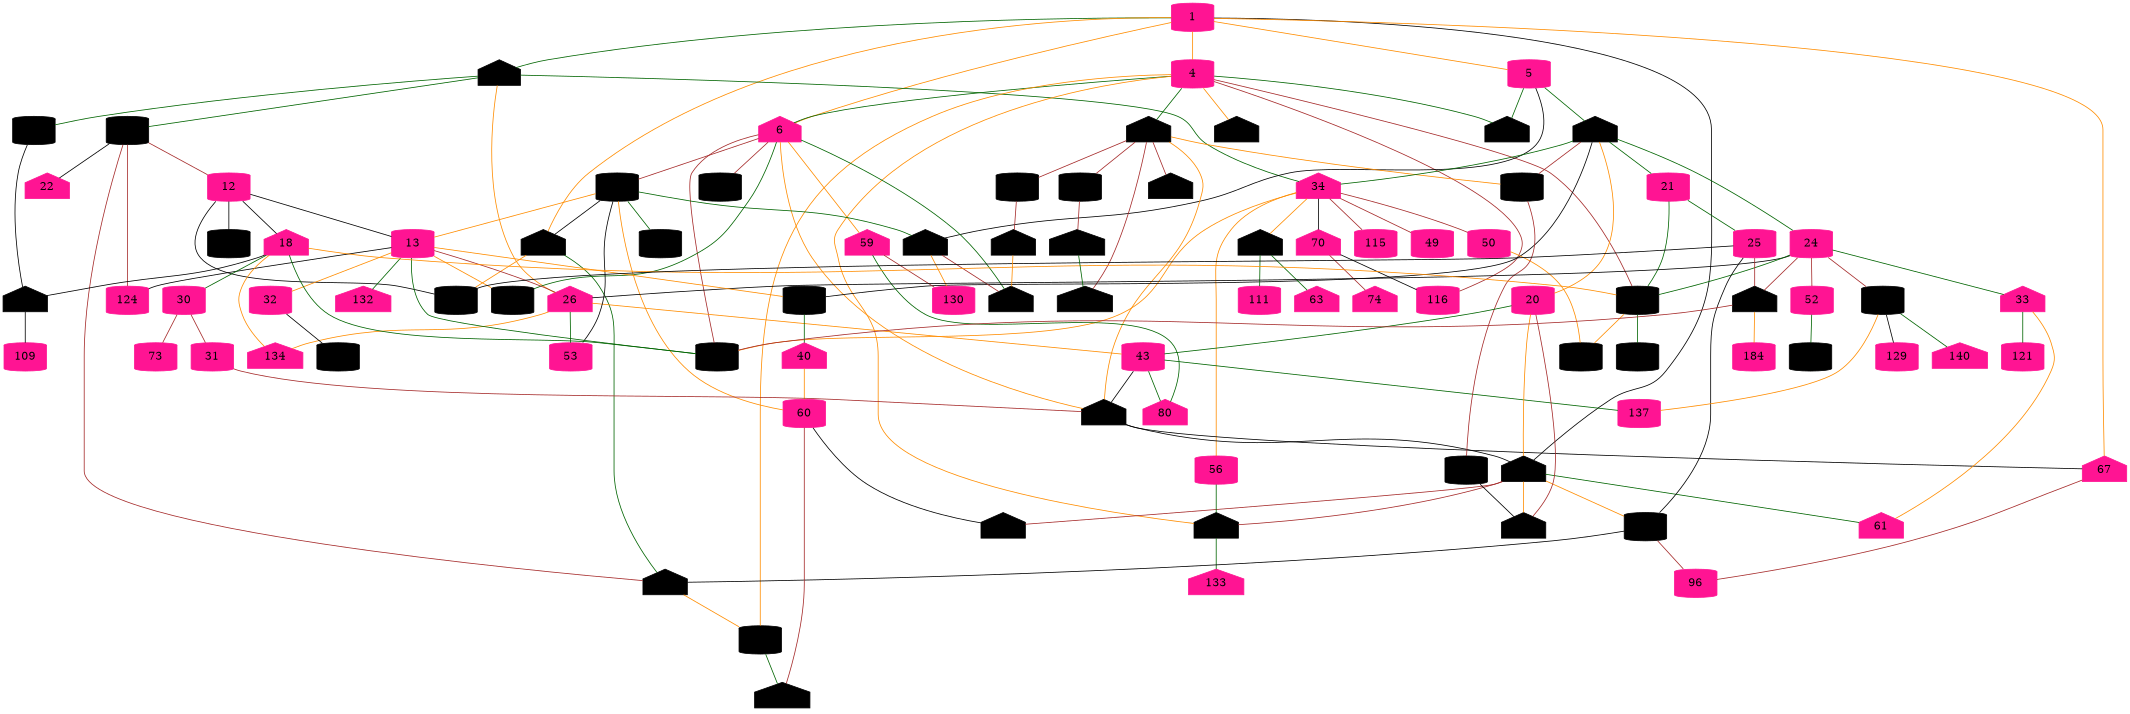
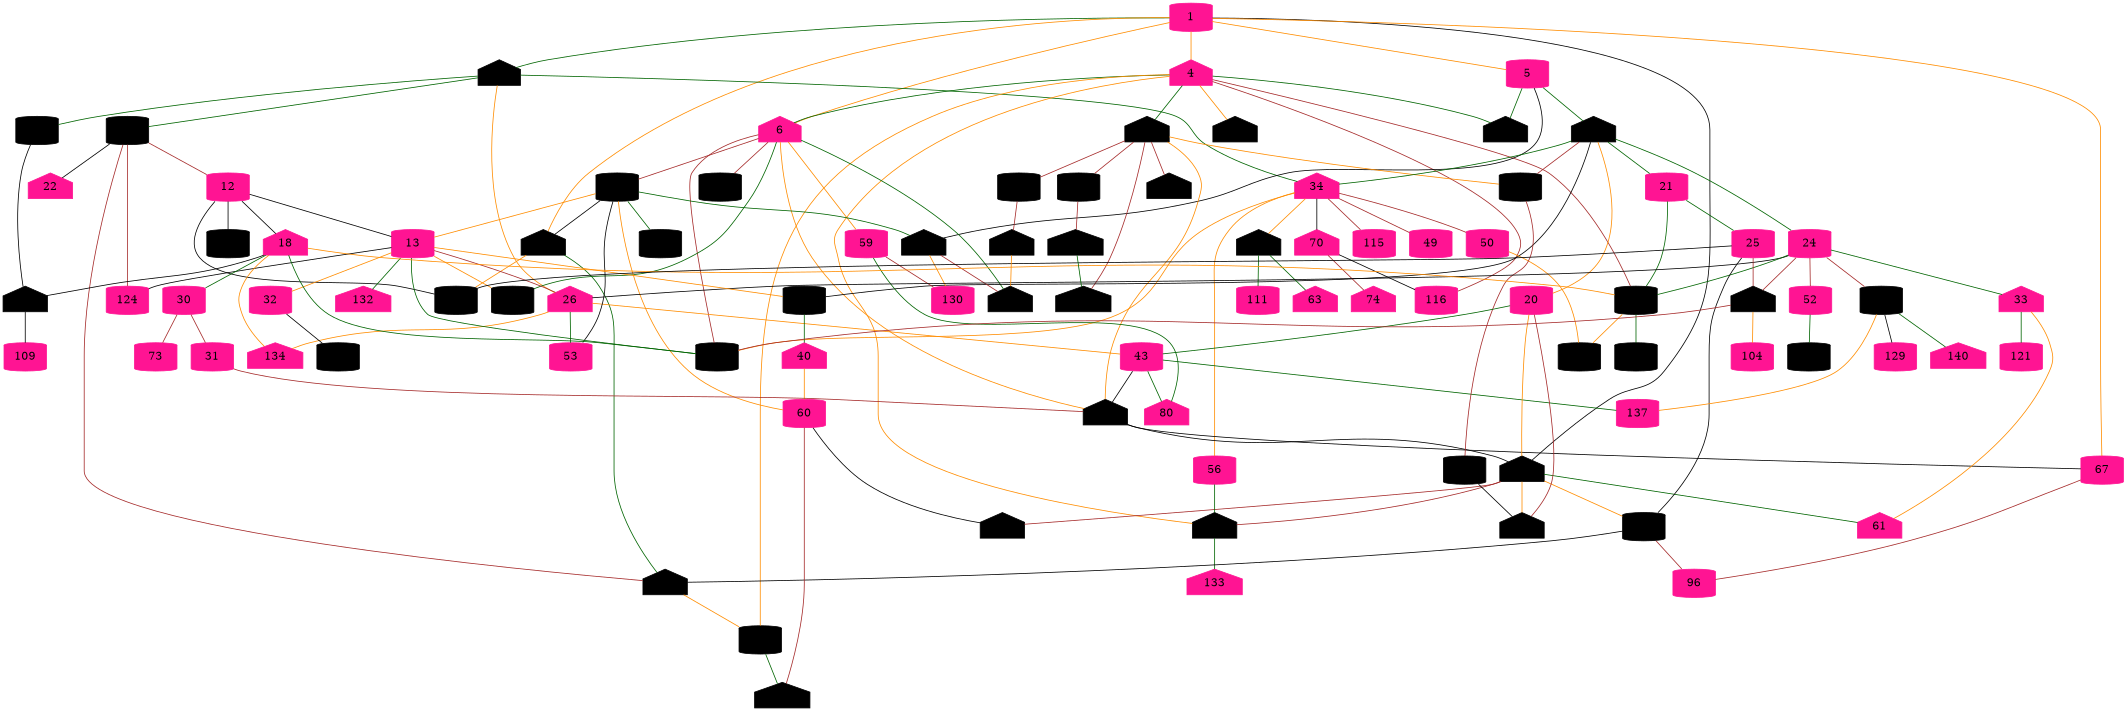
node "4": shape cylinder -> house
node "59": shape house -> cylinder
node "184": label "184" -> "104"
node "67": shape house -> cylinder
